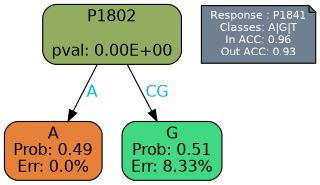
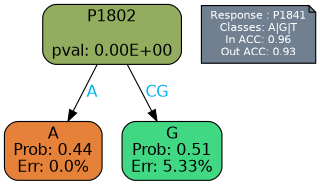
node "A Prob: 0.49 Err: 0.0%": label "A Prob: 0.49 Err: 0.0%" -> "A Prob: 0.44 Err: 0.0%"
node "G Prob: 0.51 Err: 8.33%": label "G Prob: 0.51 Err: 8.33%" -> "G Prob: 0.51 Err: 5.33%"
